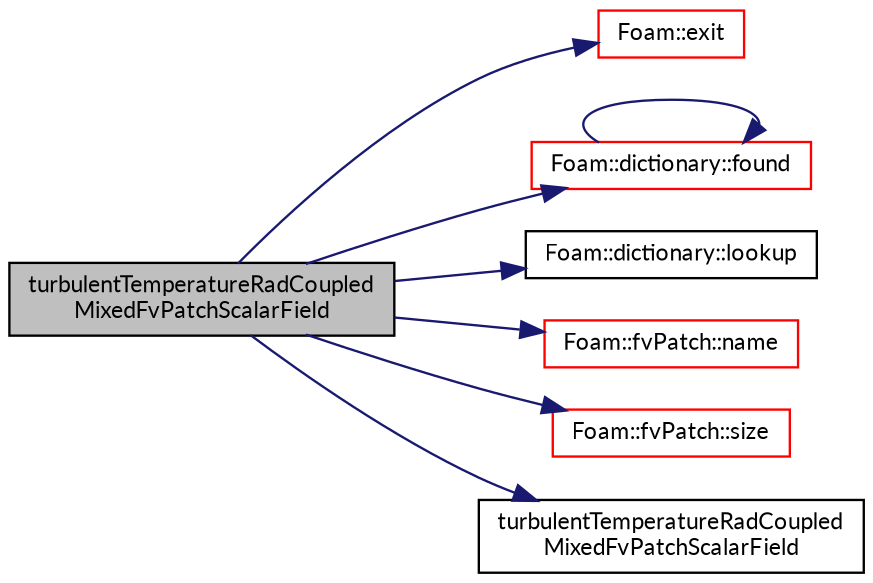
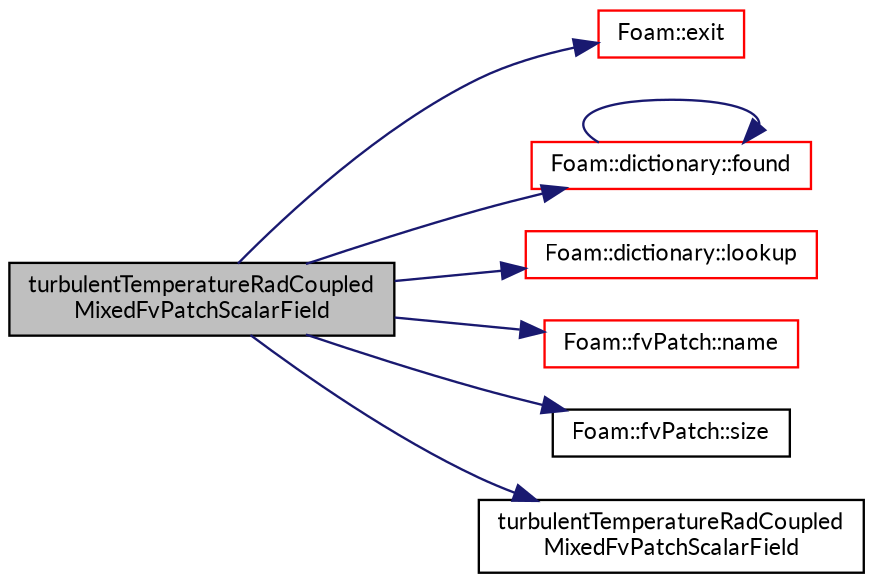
node "Foam::dictionary::lookup": color black -> red
node "Foam::fvPatch::size": color red -> black
